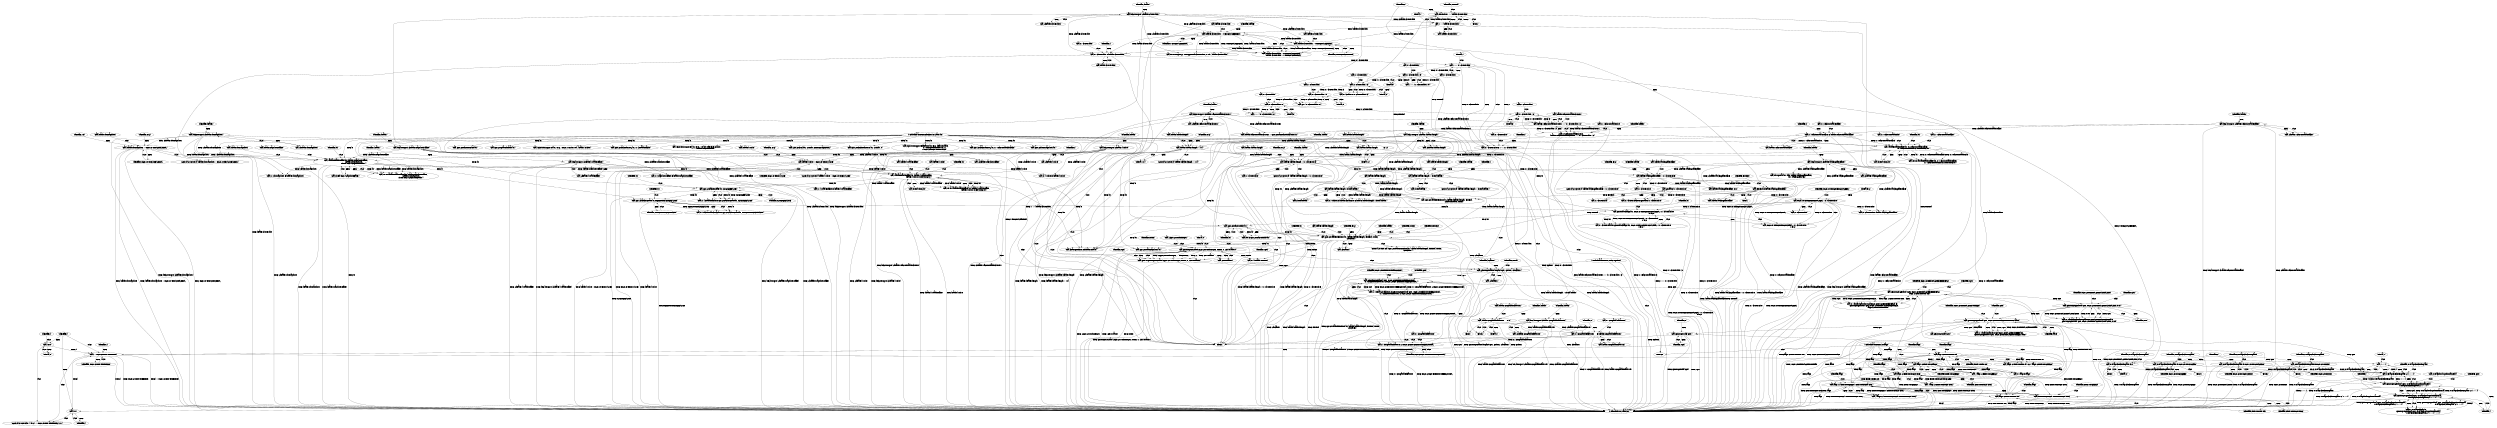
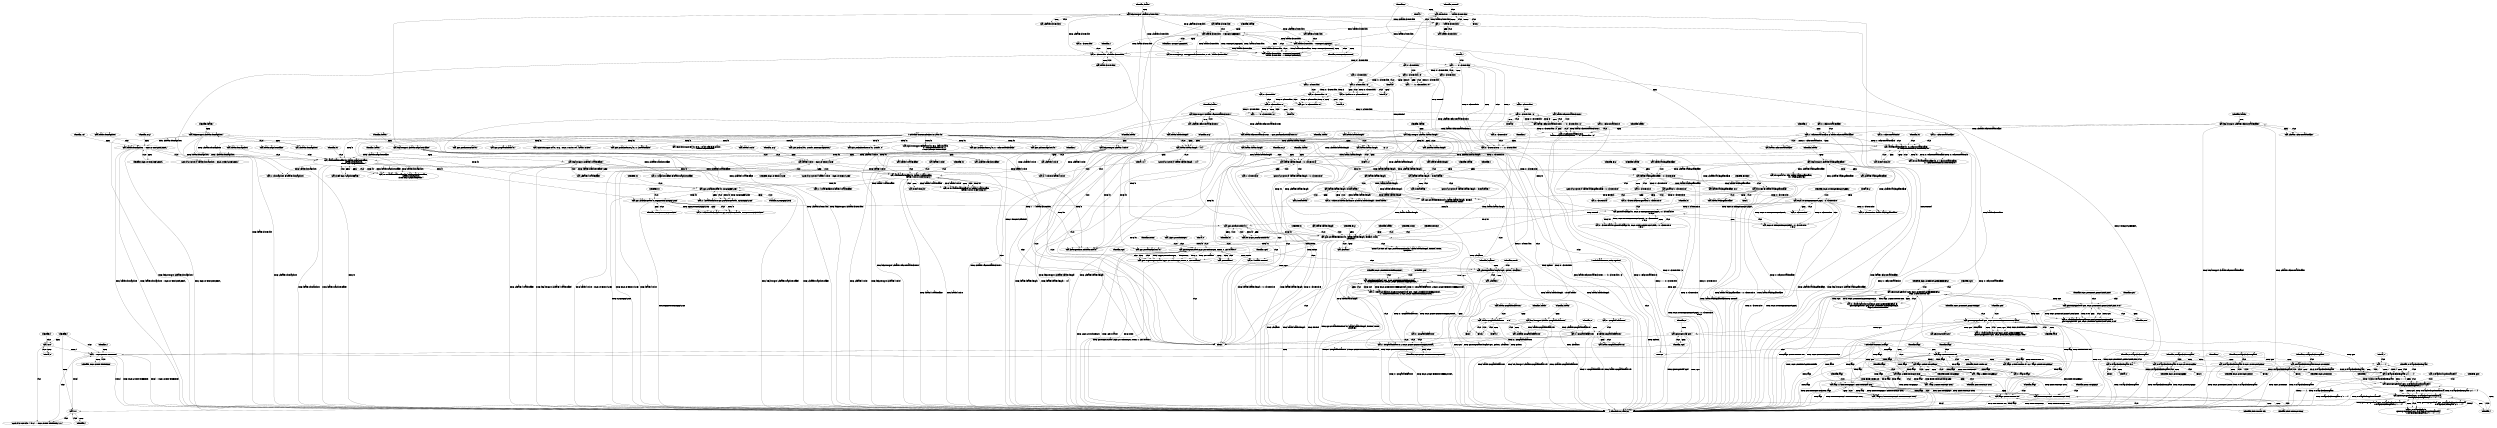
edge "(Literal,104)" -> "(Call,header.header_length < 104)": now "(Literal,104)" -> "(Call,s->l1_size = header.l1_size)"
node "(Call,ext_end = header.backing_file_offset)": label "(Call,ext_end = header.backing_file_offset)" -> "(Call,bdrv_end = header.backing_file_offset)"
edge "(MethodParameterIn,int flags)" -> "(Call,flags & BDRV_O_INCOMING)": label "DDG: flags" -> "DDG: opts"
